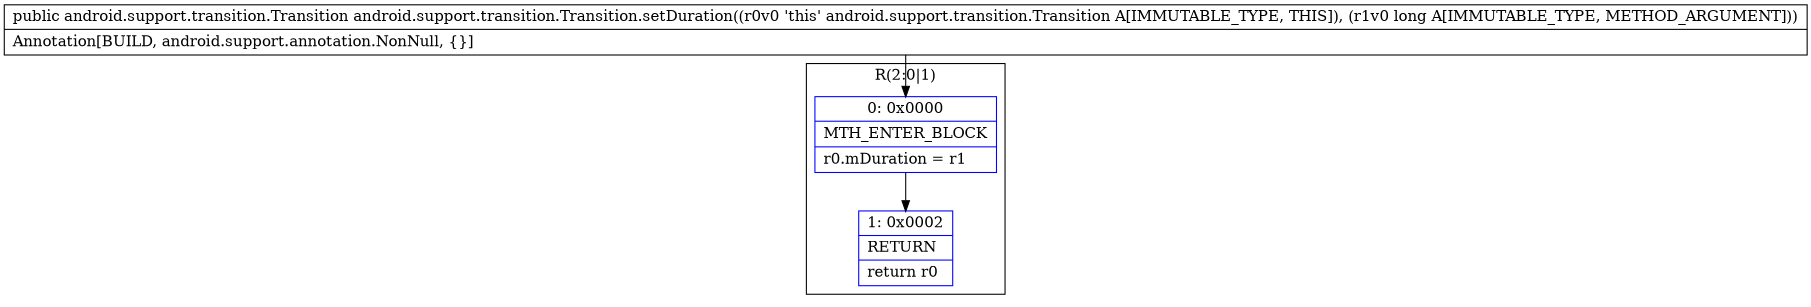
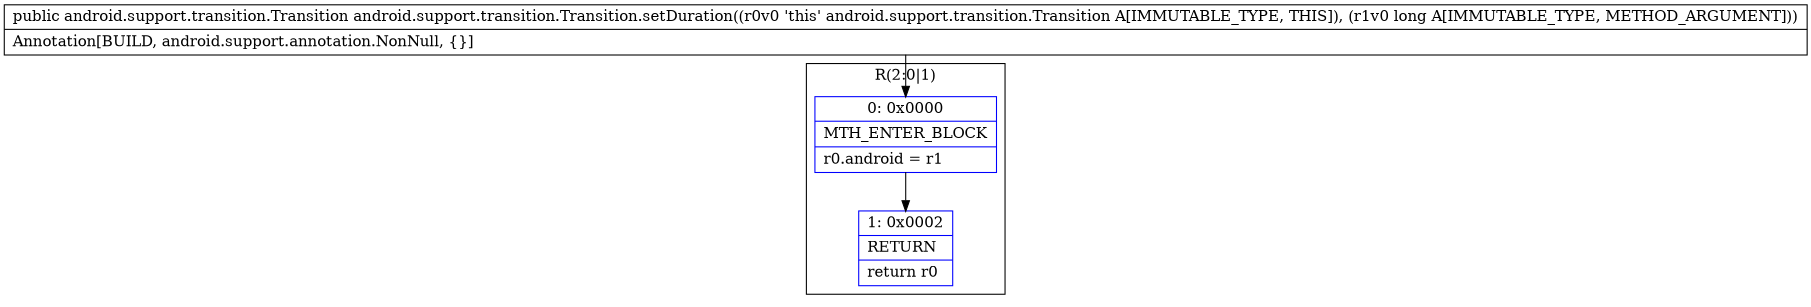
node "0: 0x0000": text "r0.mDuration = r1" -> "r0.android = r1"
